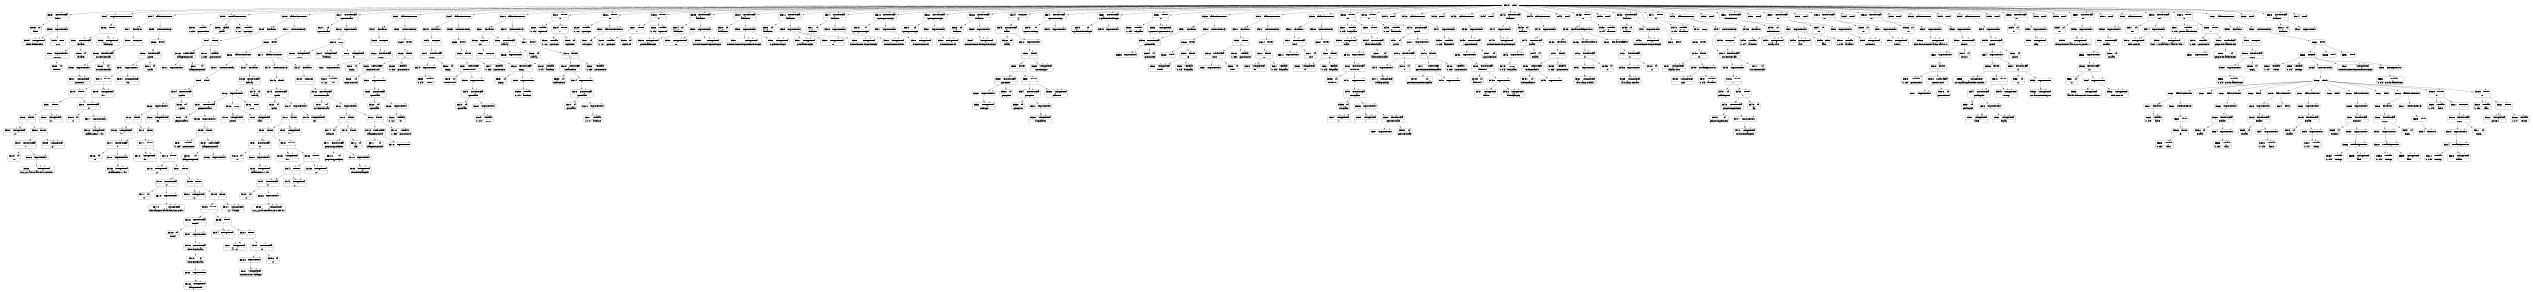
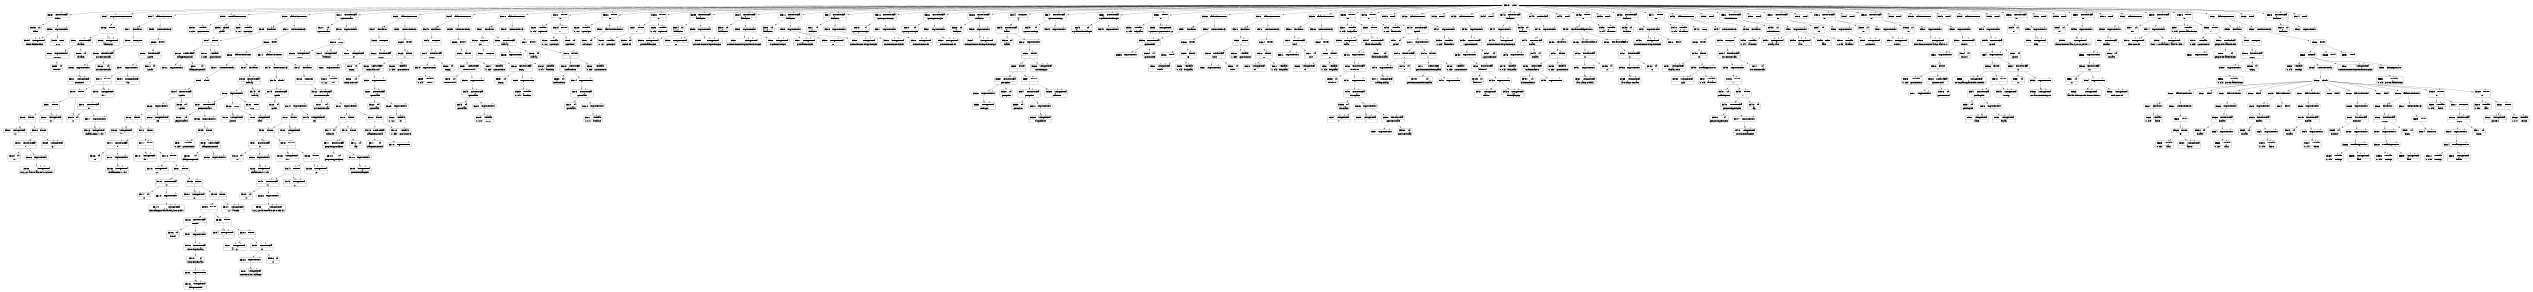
edge "35675" -> "35576": now "35437" -> "35576"
node "35449": text "EchoStatement" -> "MethodCall"
edge "35494" -> "35484": now "35494" -> "35492"
node "35445": text "Array" -> "Variable"
node "35594": removed
edge "35079" -> "35078": now "35079" -> "35075"
edge "35145" -> "35144": removed
node "35627": added
